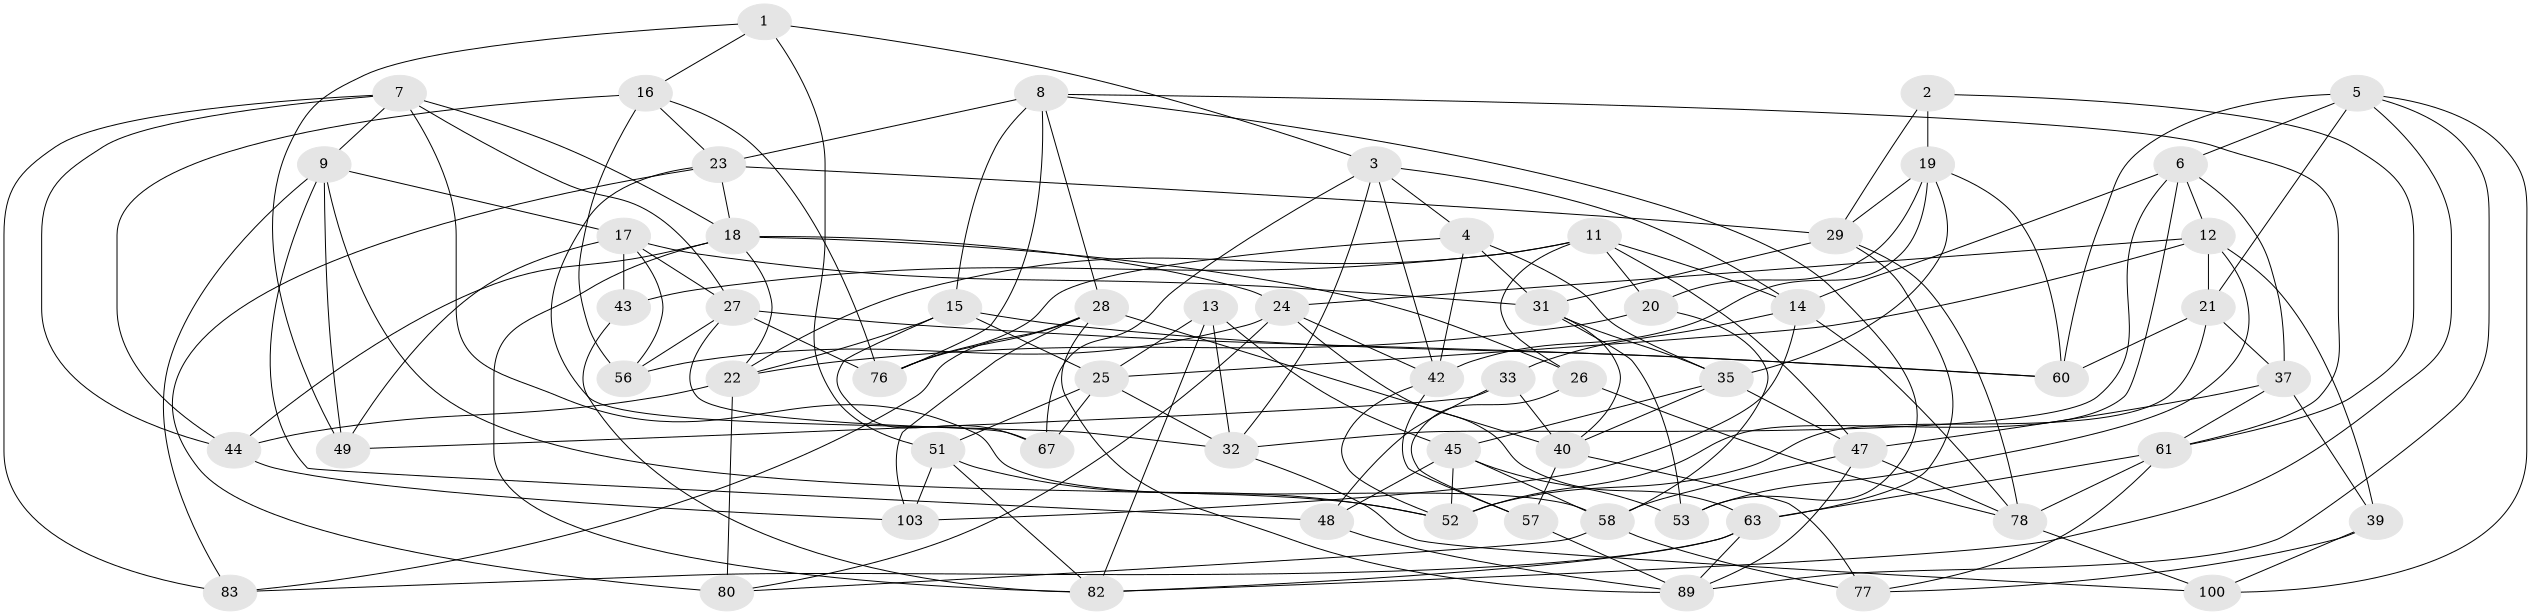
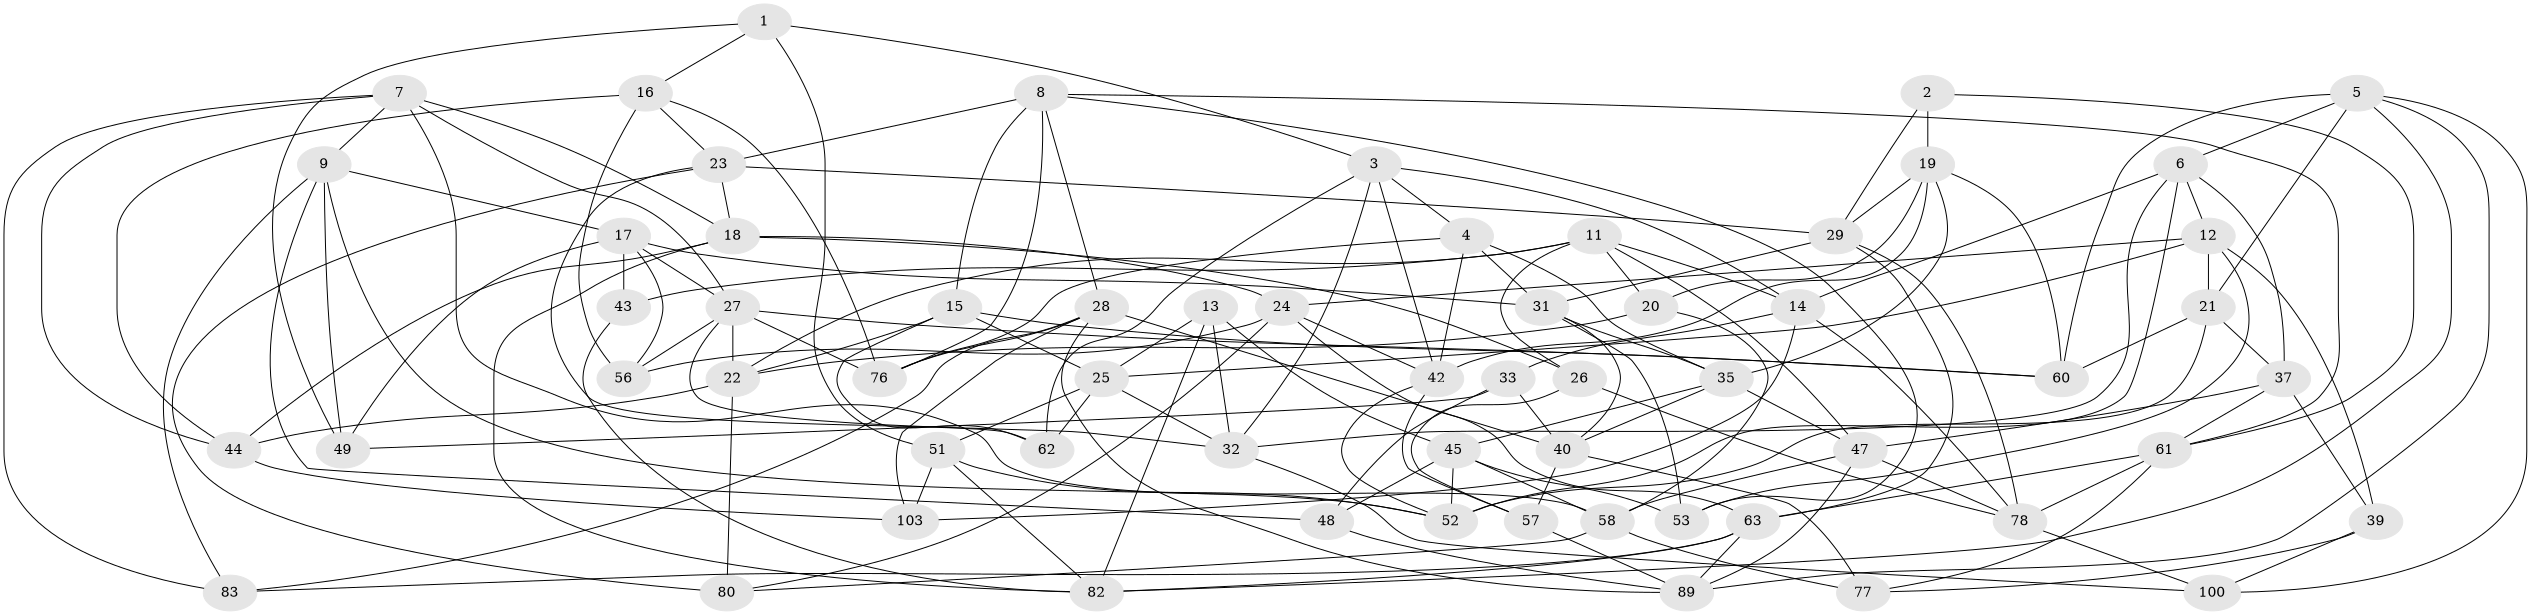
edge "18" -- "22": now "27" -- "22"
node "67": label "67" -> "62"
